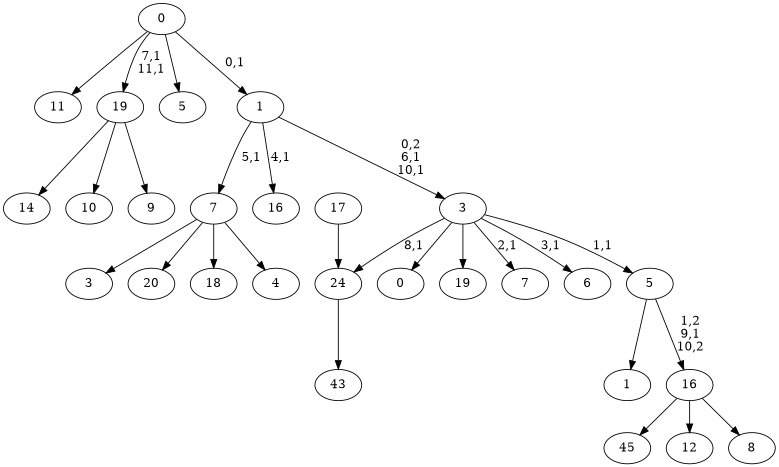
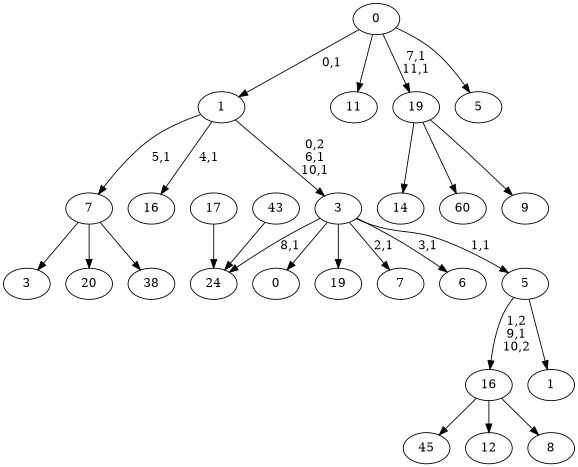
node "10": label "10" -> "60"
node "18": label "18" -> "38"
node "4": removed
edge "24" -> "43": reversed
